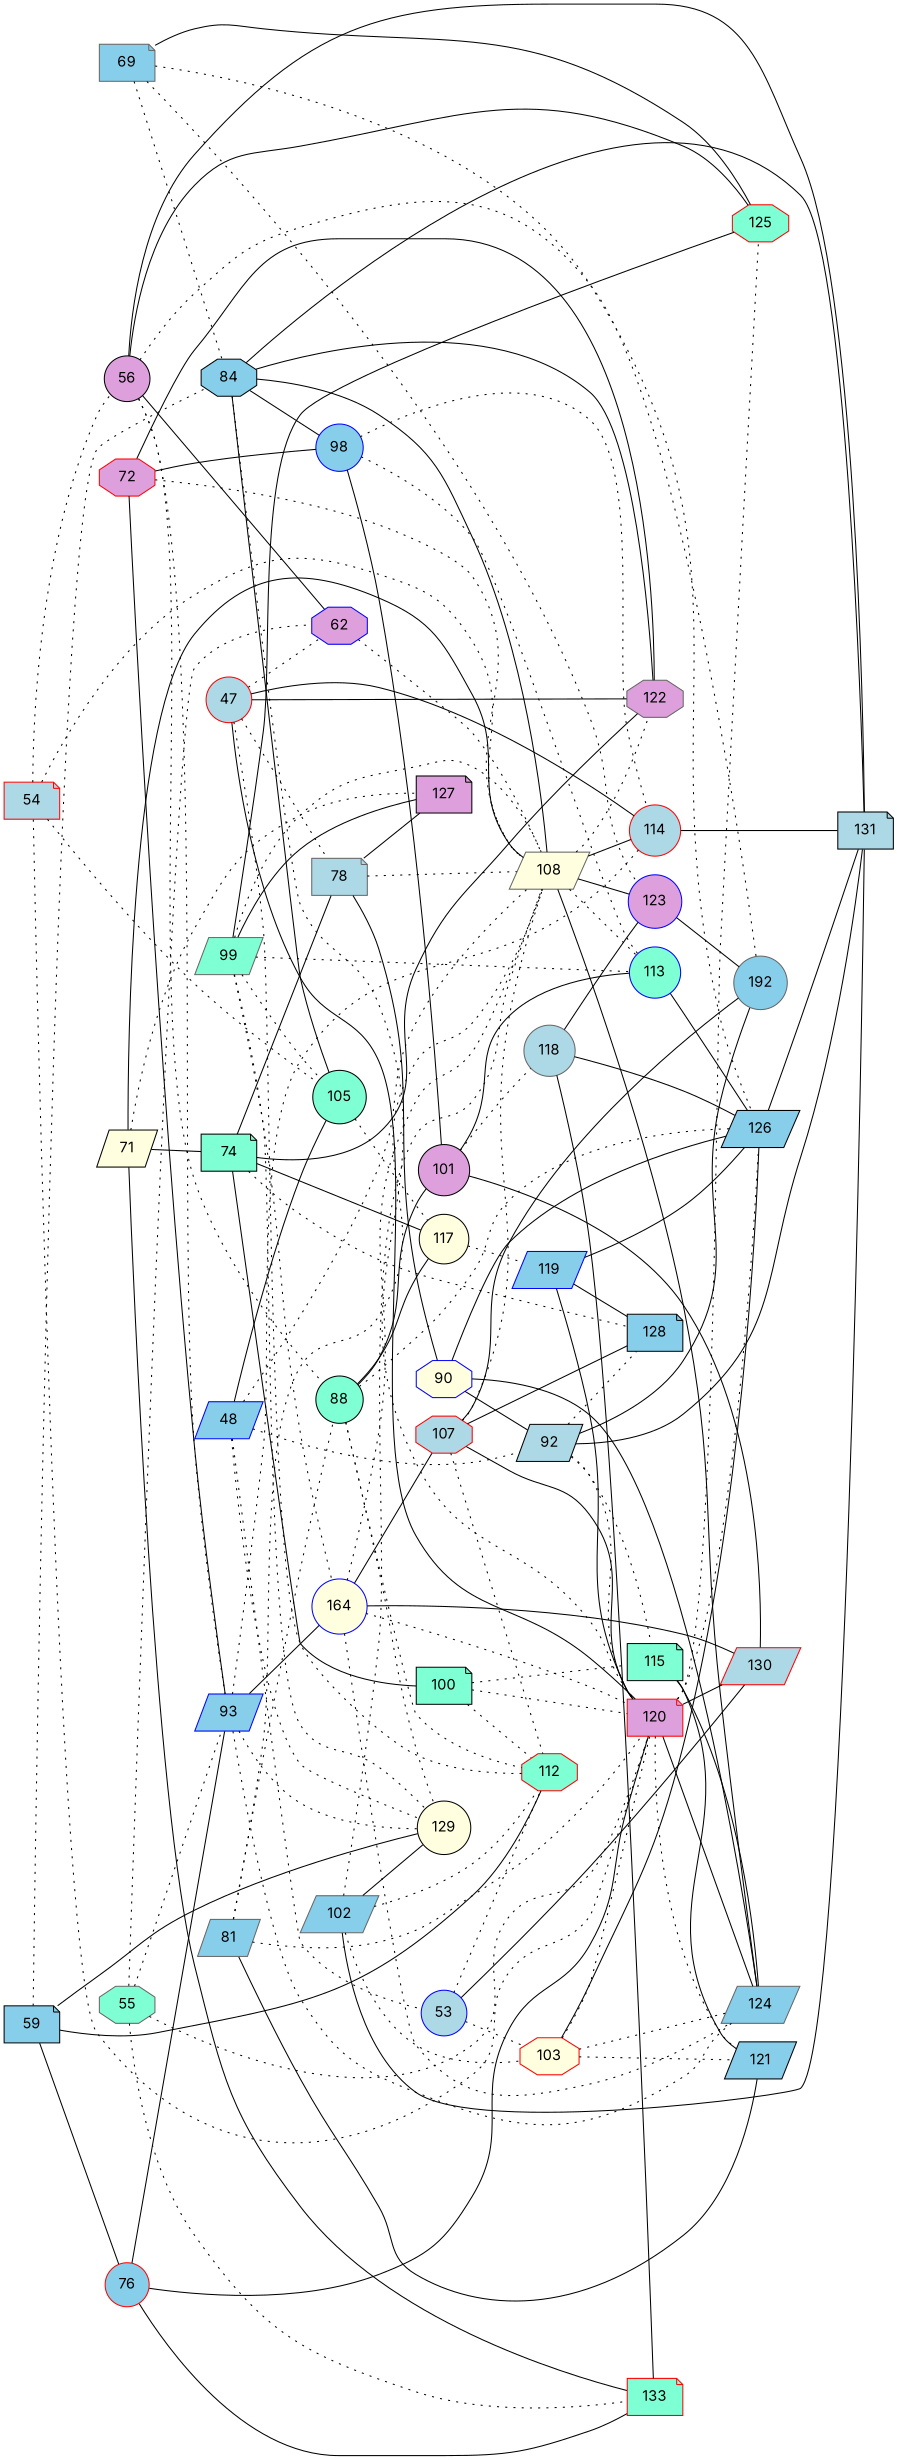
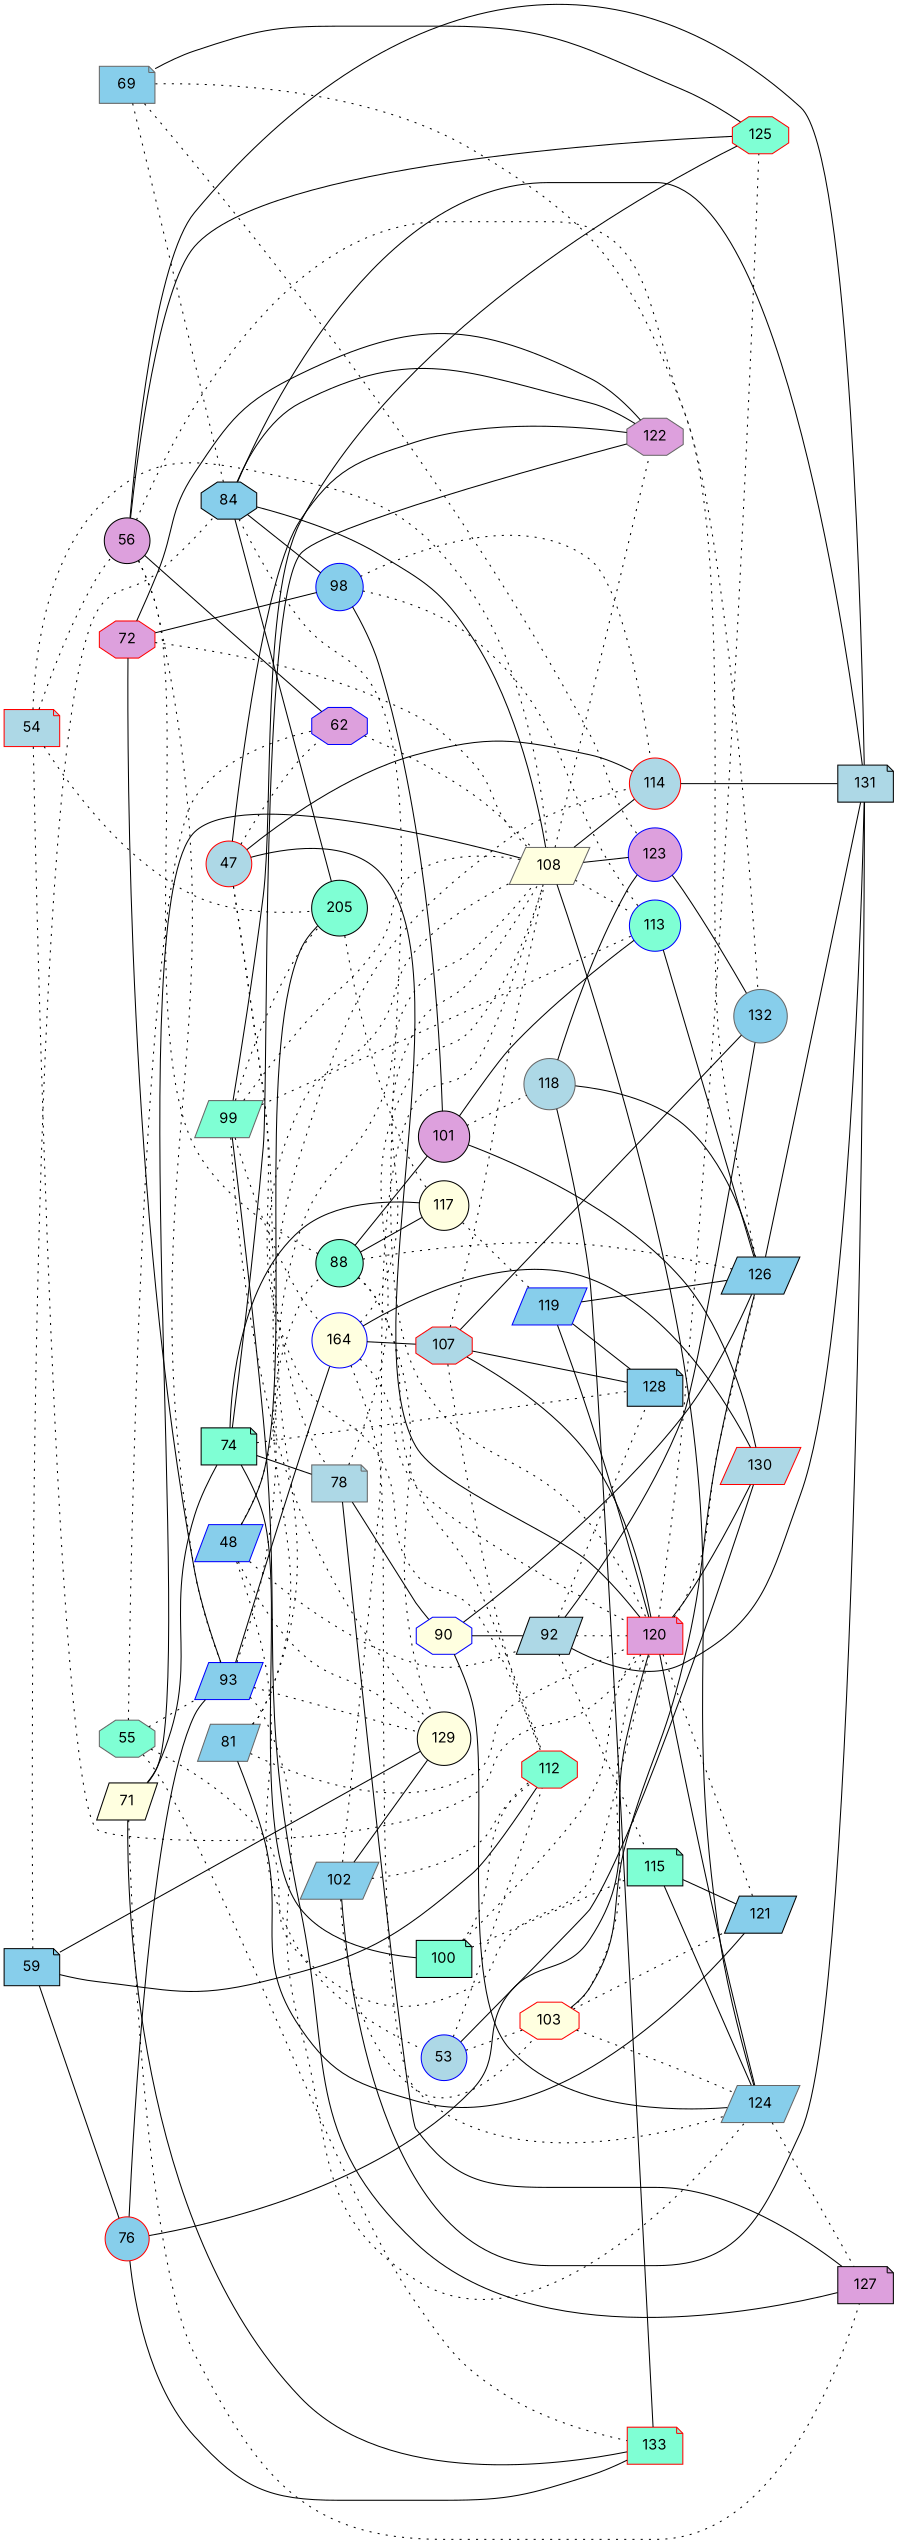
node "192": label "192" -> "132"
node "105": label "105" -> "205"
edge "124" -- "127": added
